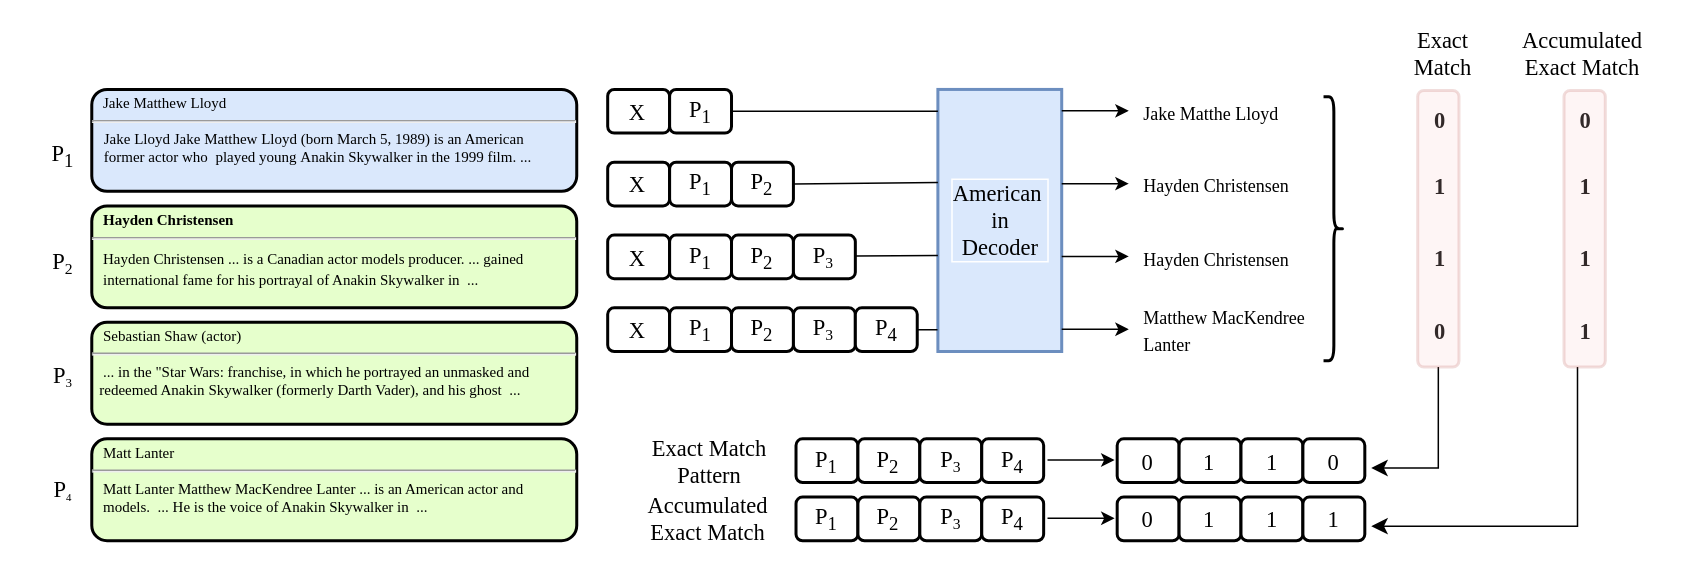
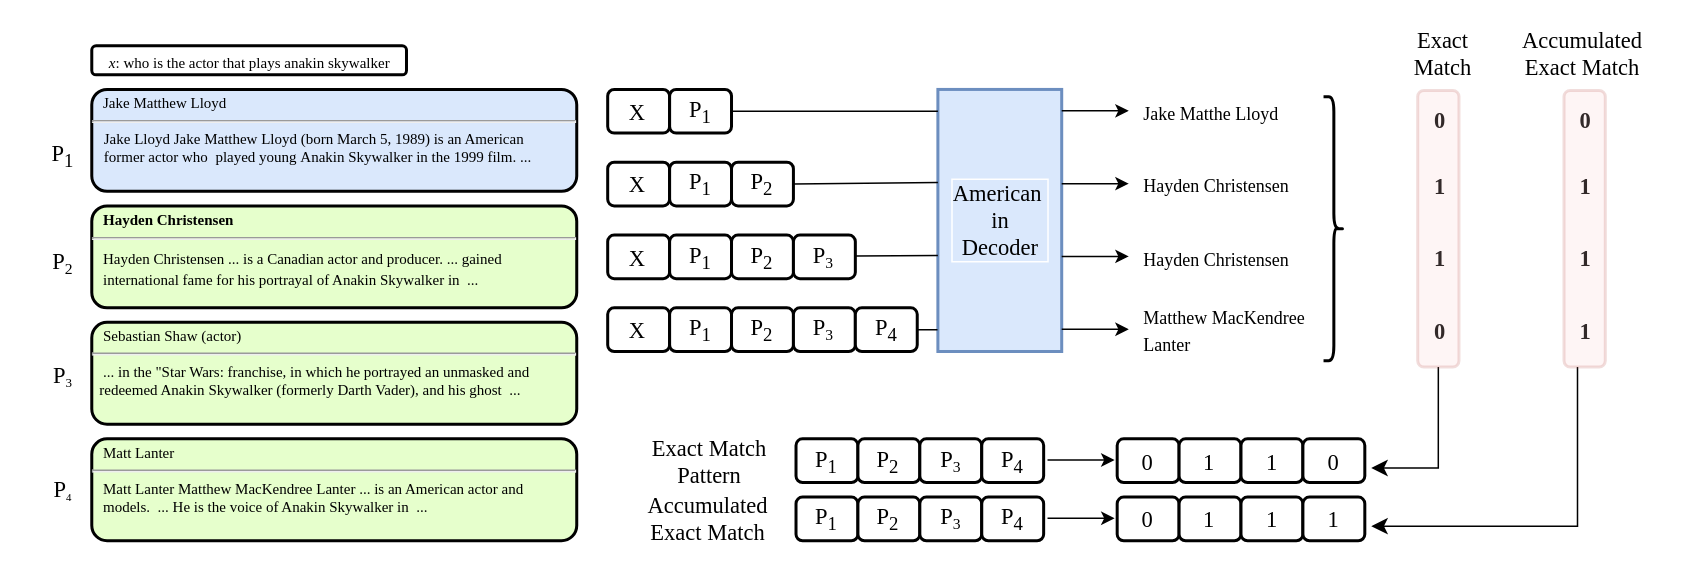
node "x: who is the actor that plays anakin skywalker": added
node "Hayden Christensen Hayden Christensen ... is a Canadian actor models producer. ... gained international fame for his portrayal of Anakin Skywalker in ...": label "Hayden Christensen Hayden Christensen ... is a Canadian actor models producer. ... gained international fame for his portrayal of Anakin Skywalker in ..." -> "Hayden Christensen Hayden Christensen ... is a Canadian actor and producer. ... gained international fame for his portrayal of Anakin Skywalker in ..."
